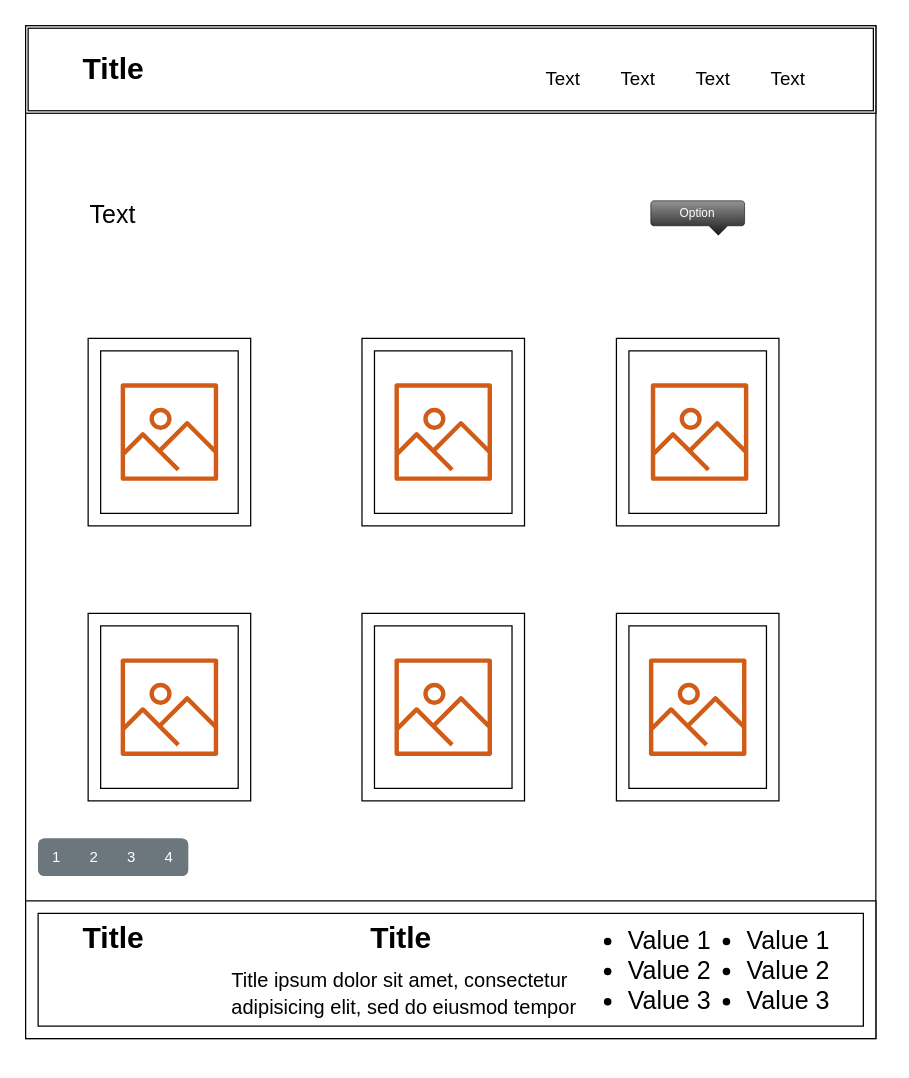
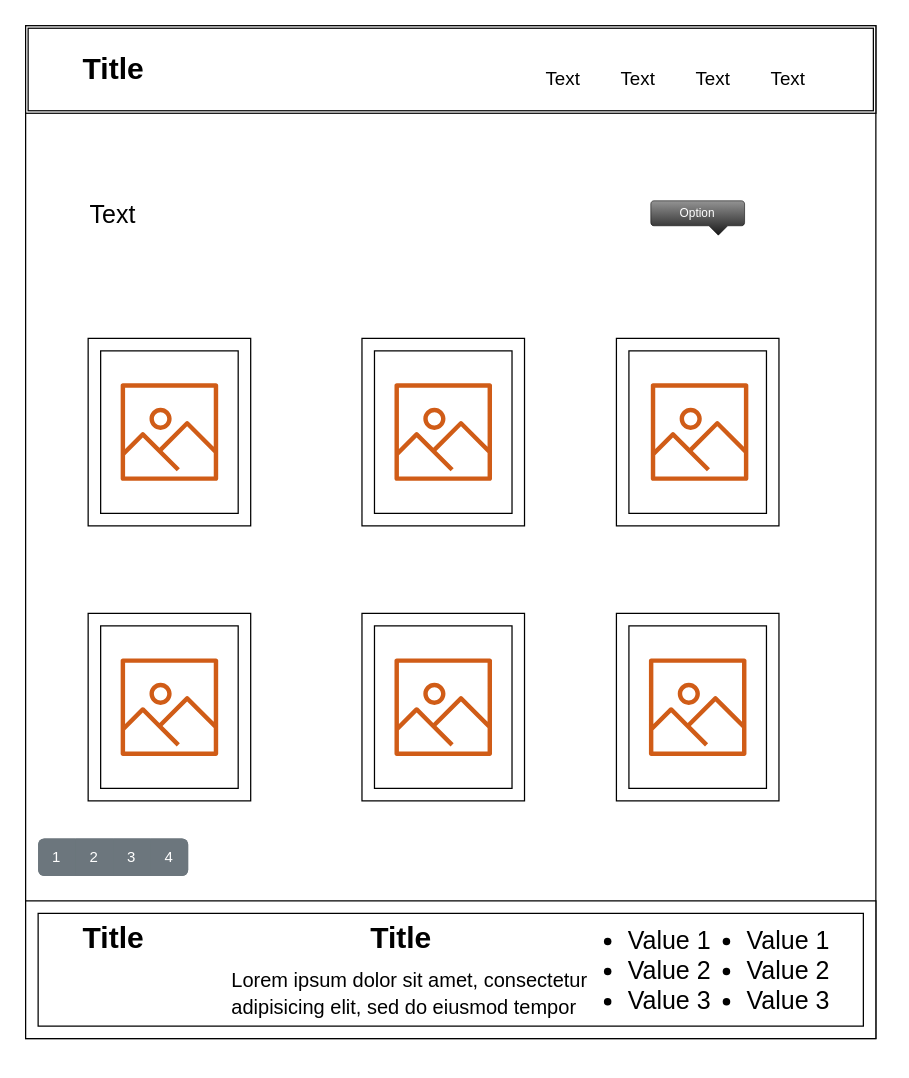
node "Title ipsum dolor sit amet, consectetur adipisicing elit, sed do eiusmod tempor incididunt ut labore et dolore magna aliqua.": label "Title ipsum dolor sit amet, consectetur adipisicing elit, sed do eiusmod tempor incididunt ut labore et dolore magna aliqua." -> "Lorem ipsum dolor sit amet, consectetur adipisicing elit, sed do eiusmod tempor incididunt ut labore et dolore magna aliqua."
